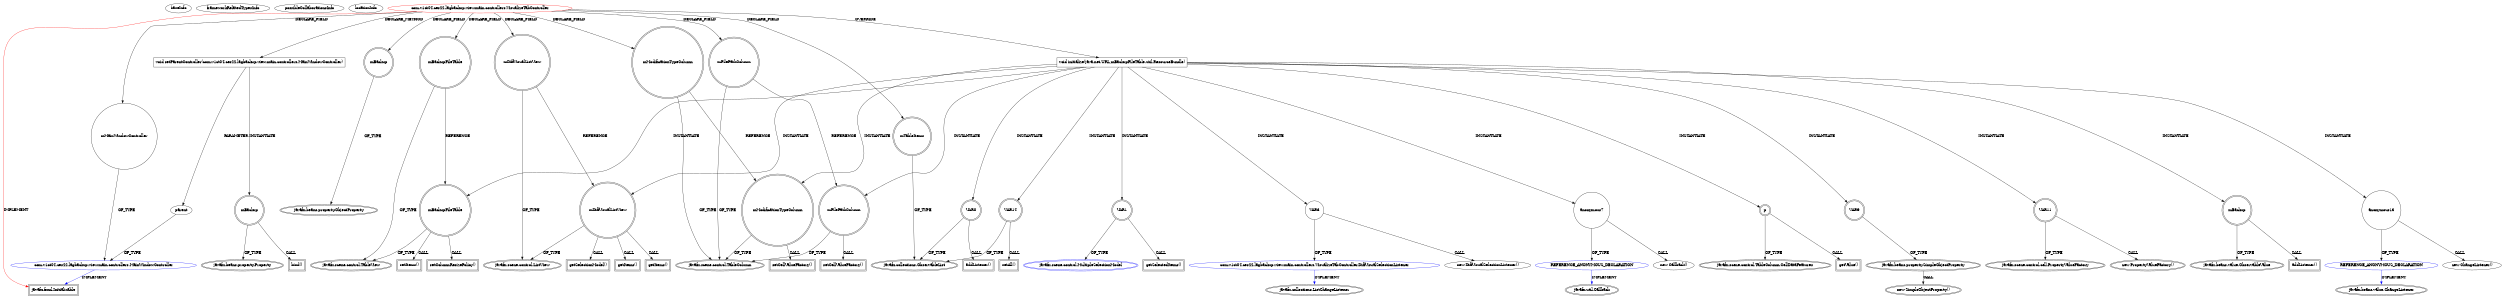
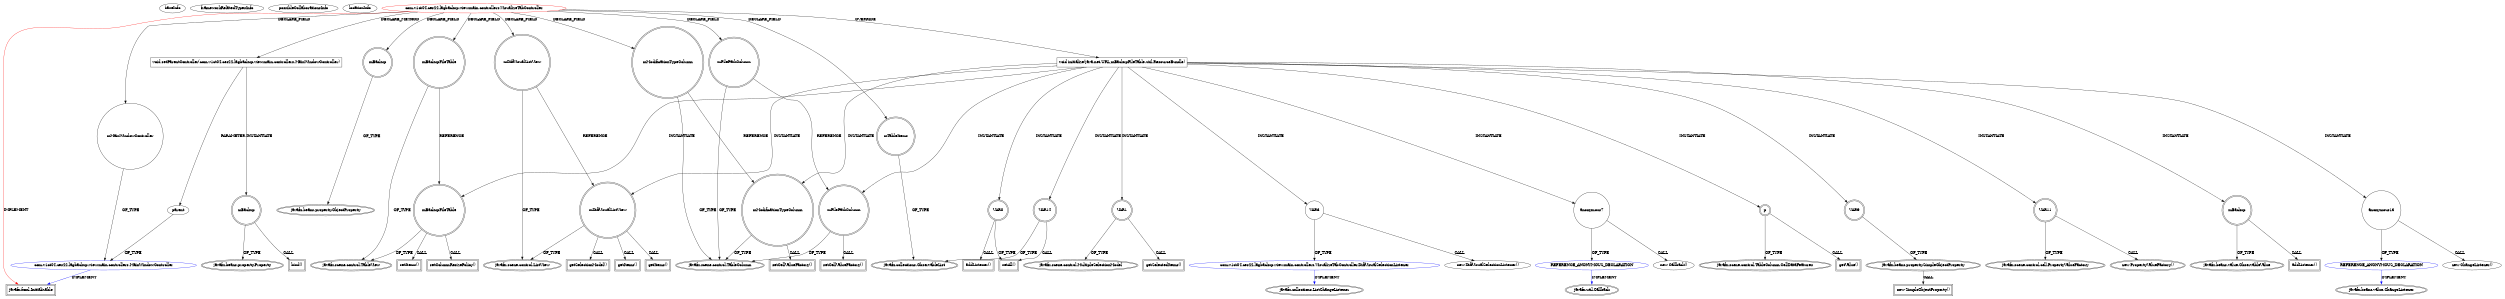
edge "VAR0" -> "javafx.collections.ObservableList": now "VAR0" -> "setAll()"
node "javafx.scene.control.MultipleSelectionModel": color blue -> black
node "new SimpleObjectProperty()": shape ellipse -> box
